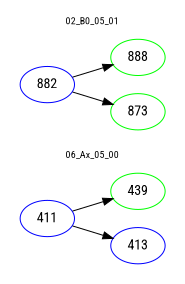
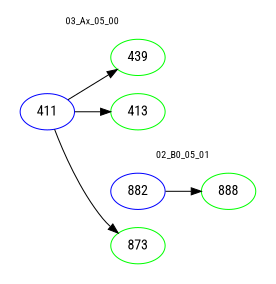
edge "882" -> "873": now "411" -> "873"
cluster "06_Ax_05_00": label "06_Ax_05_00" -> "03_Ax_05_00"
node "413": color blue -> green
